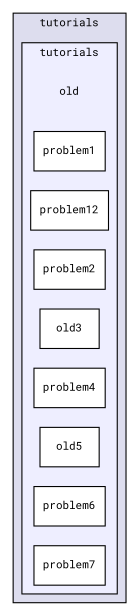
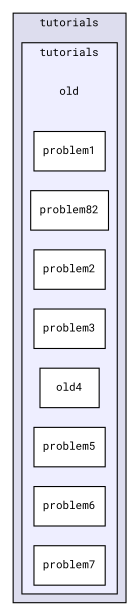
node "problem12": label "problem12" -> "problem82"
node "old3": label "old3" -> "problem3"
node "problem4": label "problem4" -> "old4"
node "old5": label "old5" -> "problem5"
